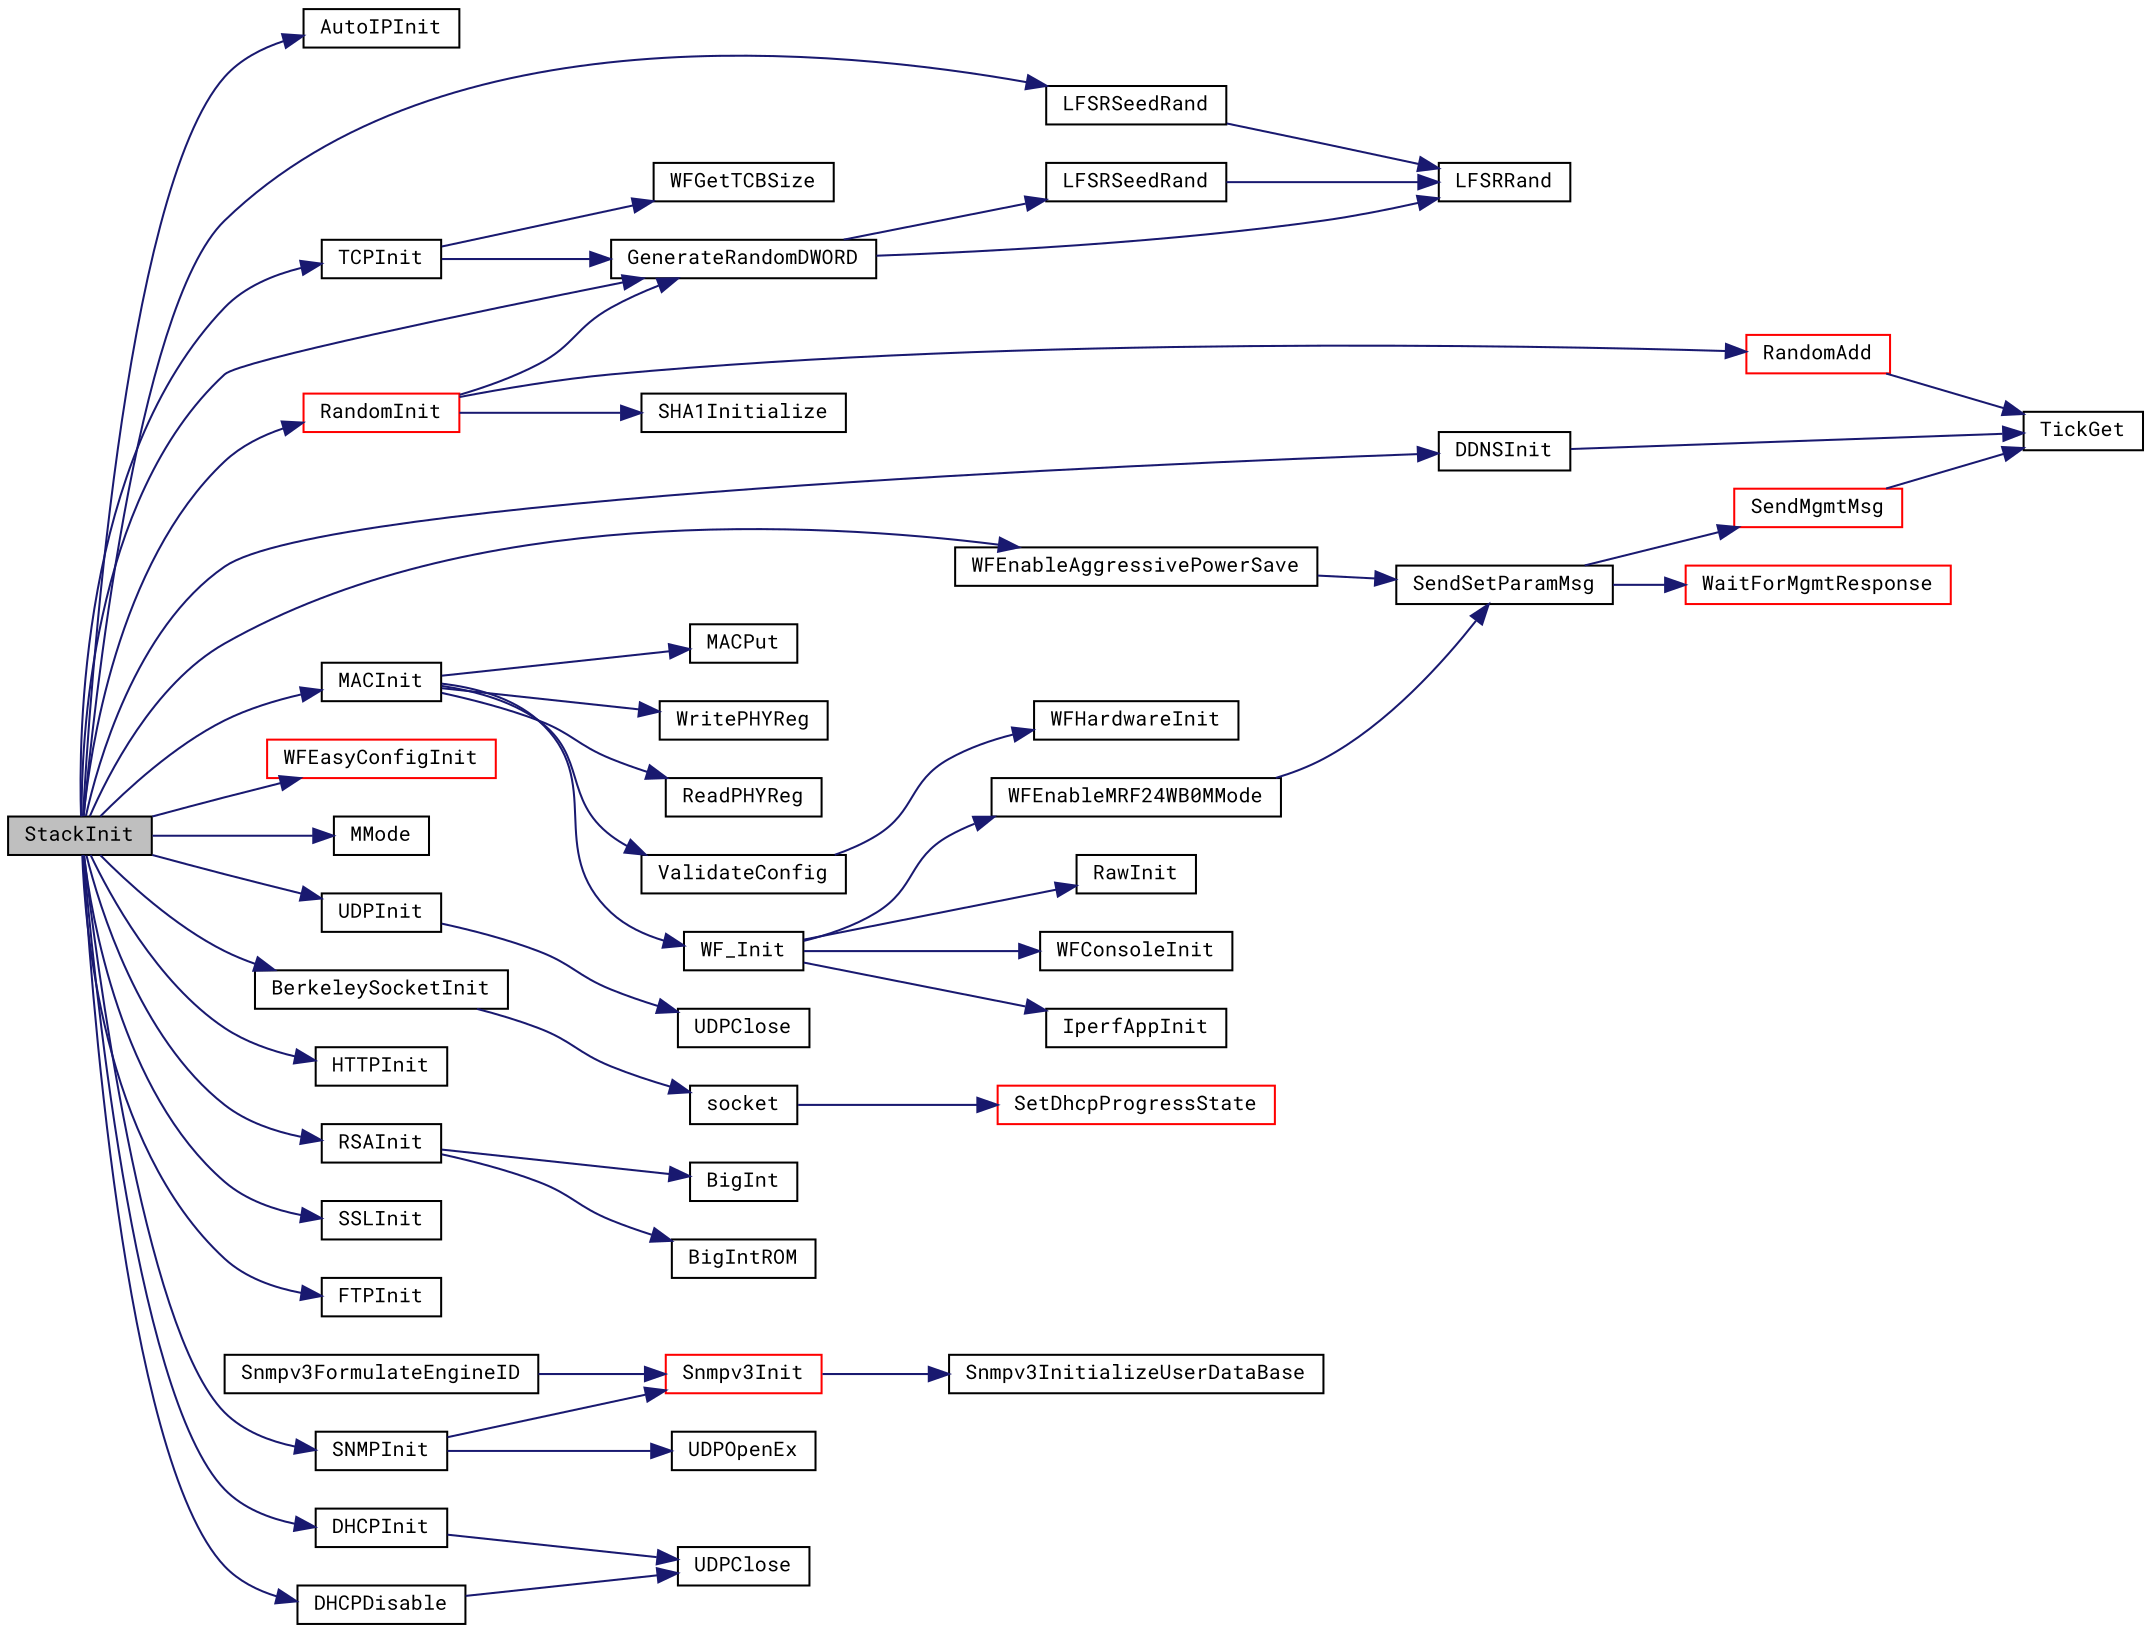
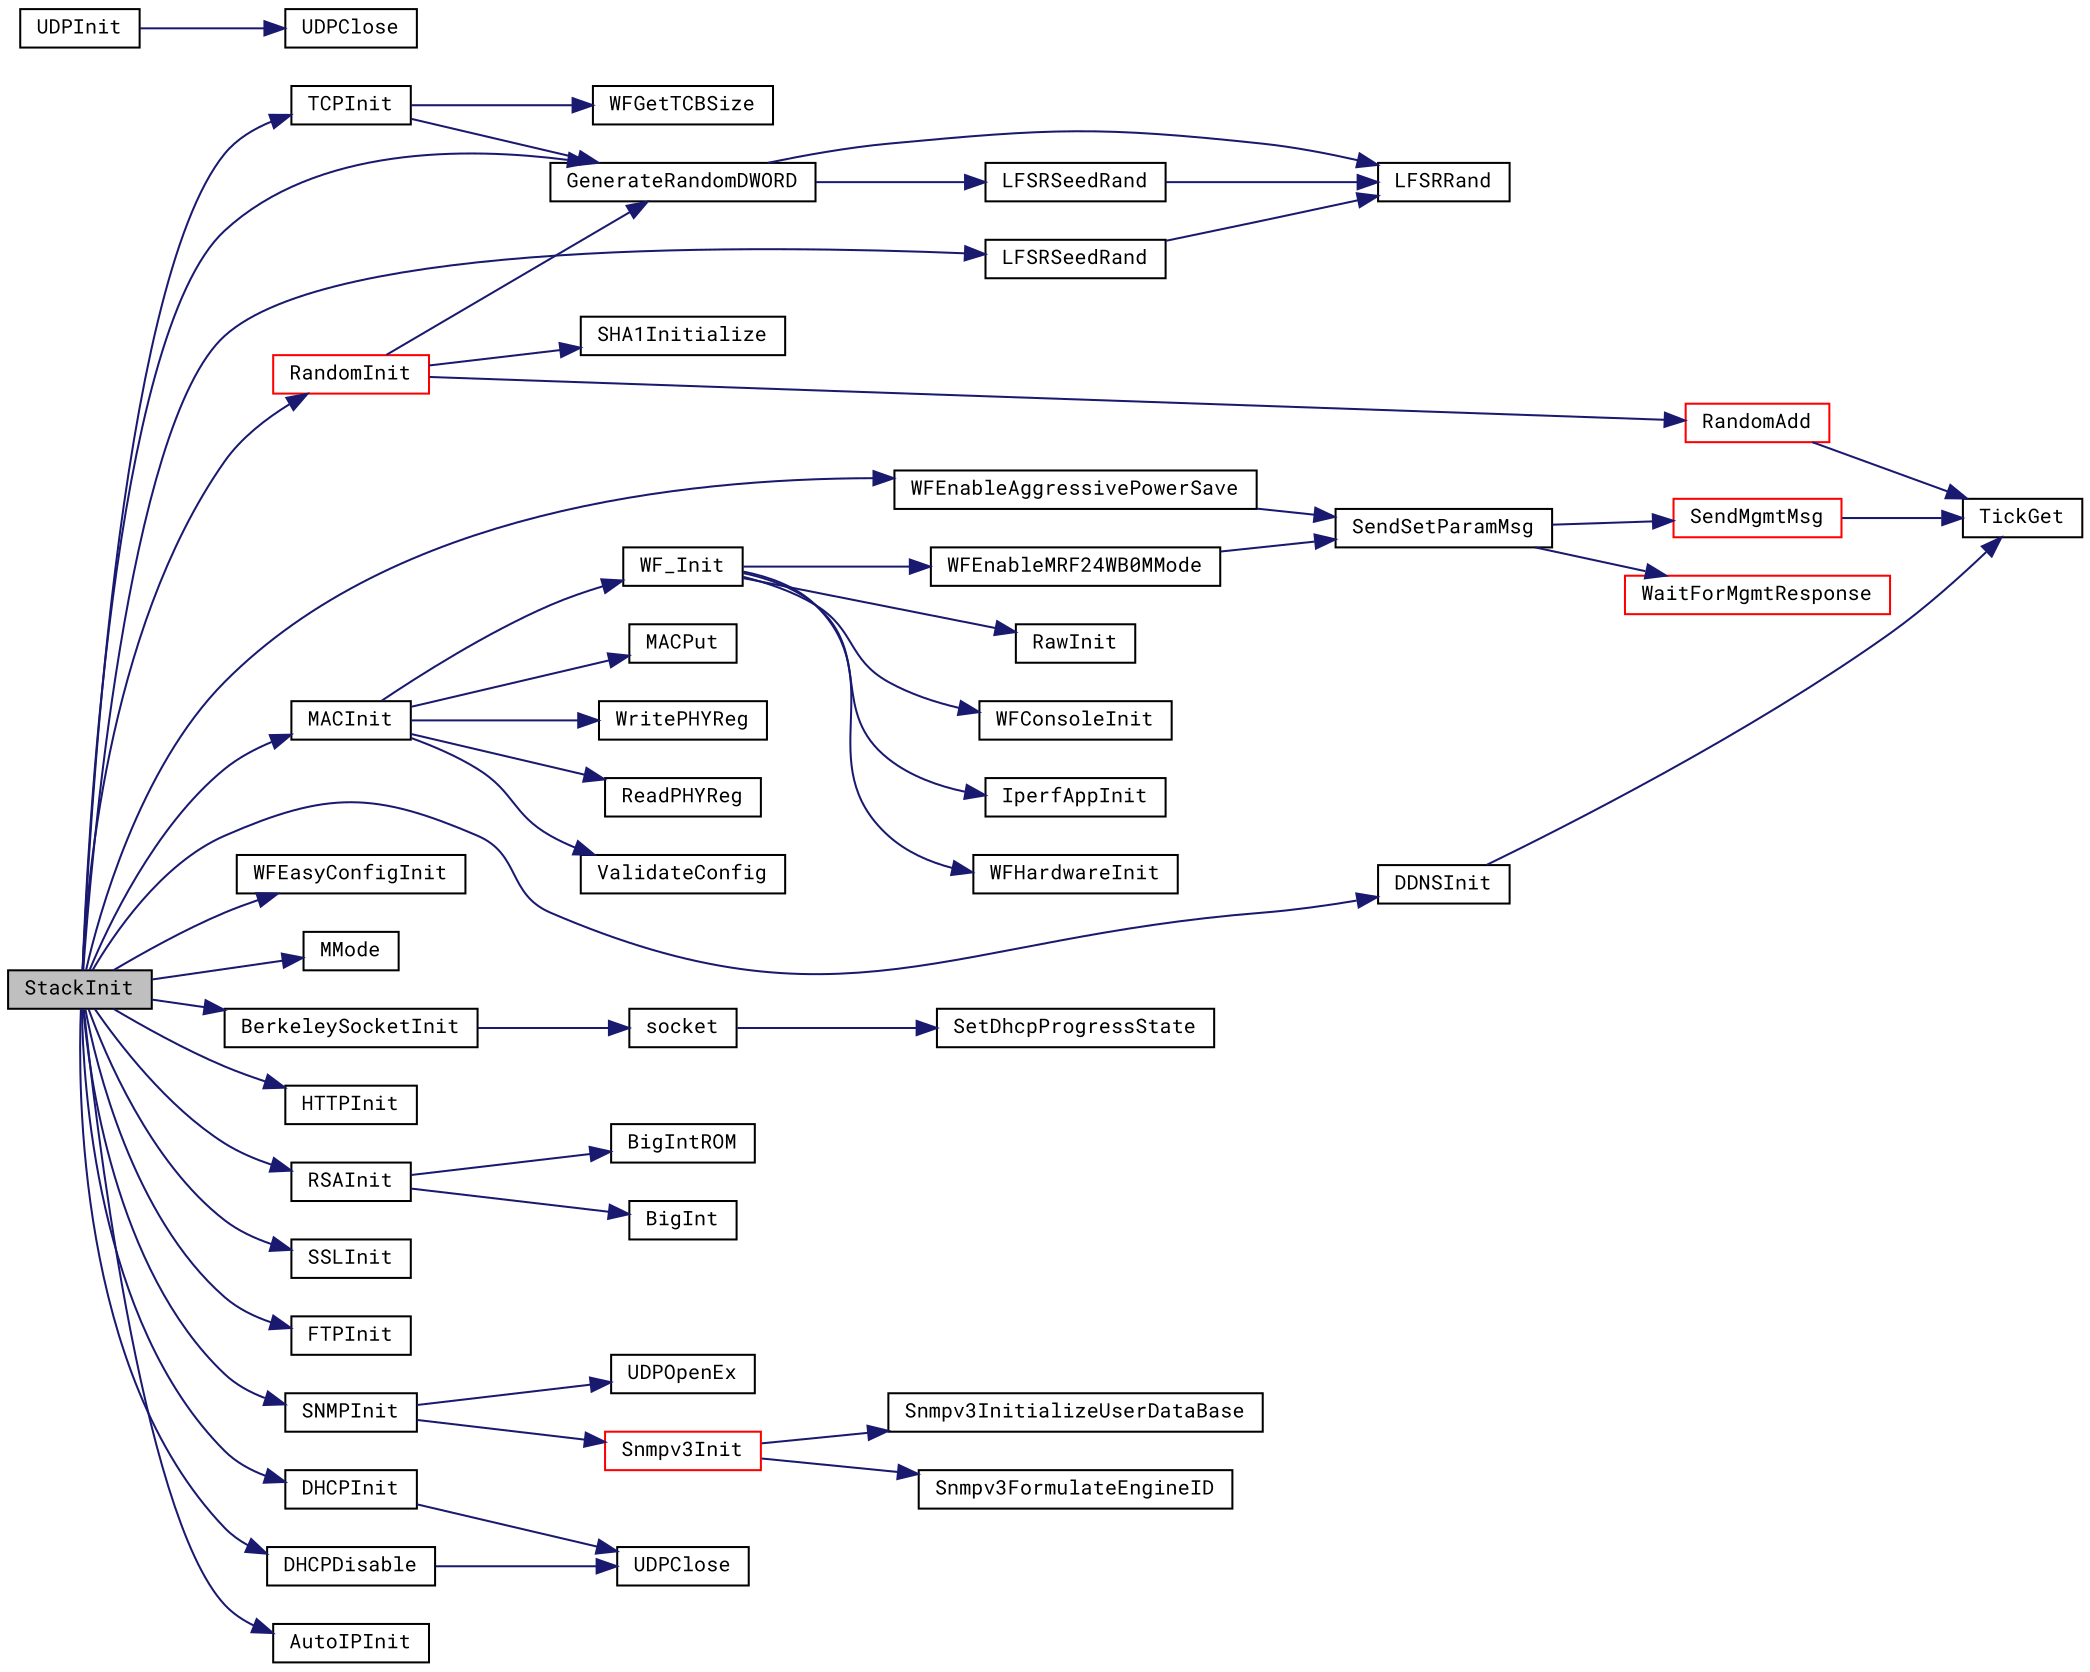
node "WFEasyConfigInit": color red -> black
edge "ValidateConfig" -> "WFHardwareInit": now "WF_Init" -> "WFHardwareInit"
edge "StackInit" -> "UDPInit": removed
node "SetDhcpProgressState": color red -> black
edge "Snmpv3FormulateEngineID" -> "Snmpv3Init": reversed
